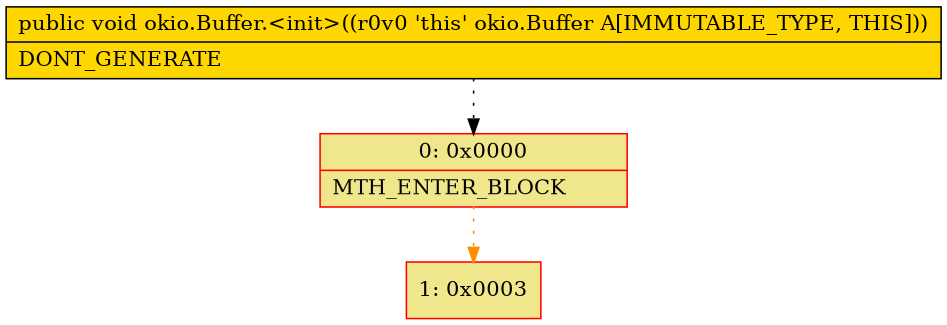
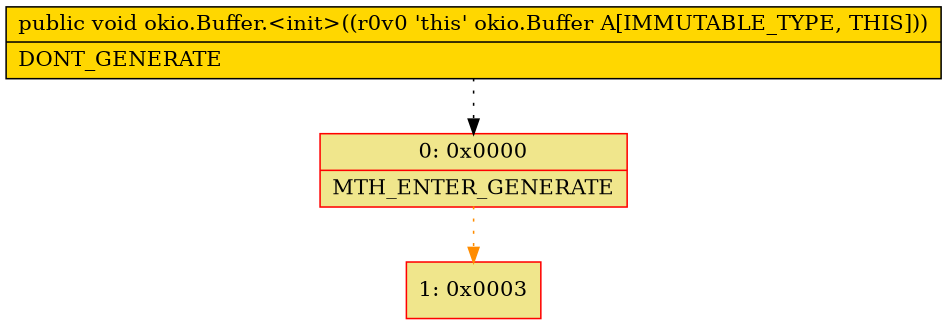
node "0: 0x0000": text "MTH_ENTER_BLOCK" -> "MTH_ENTER_GENERATE"
